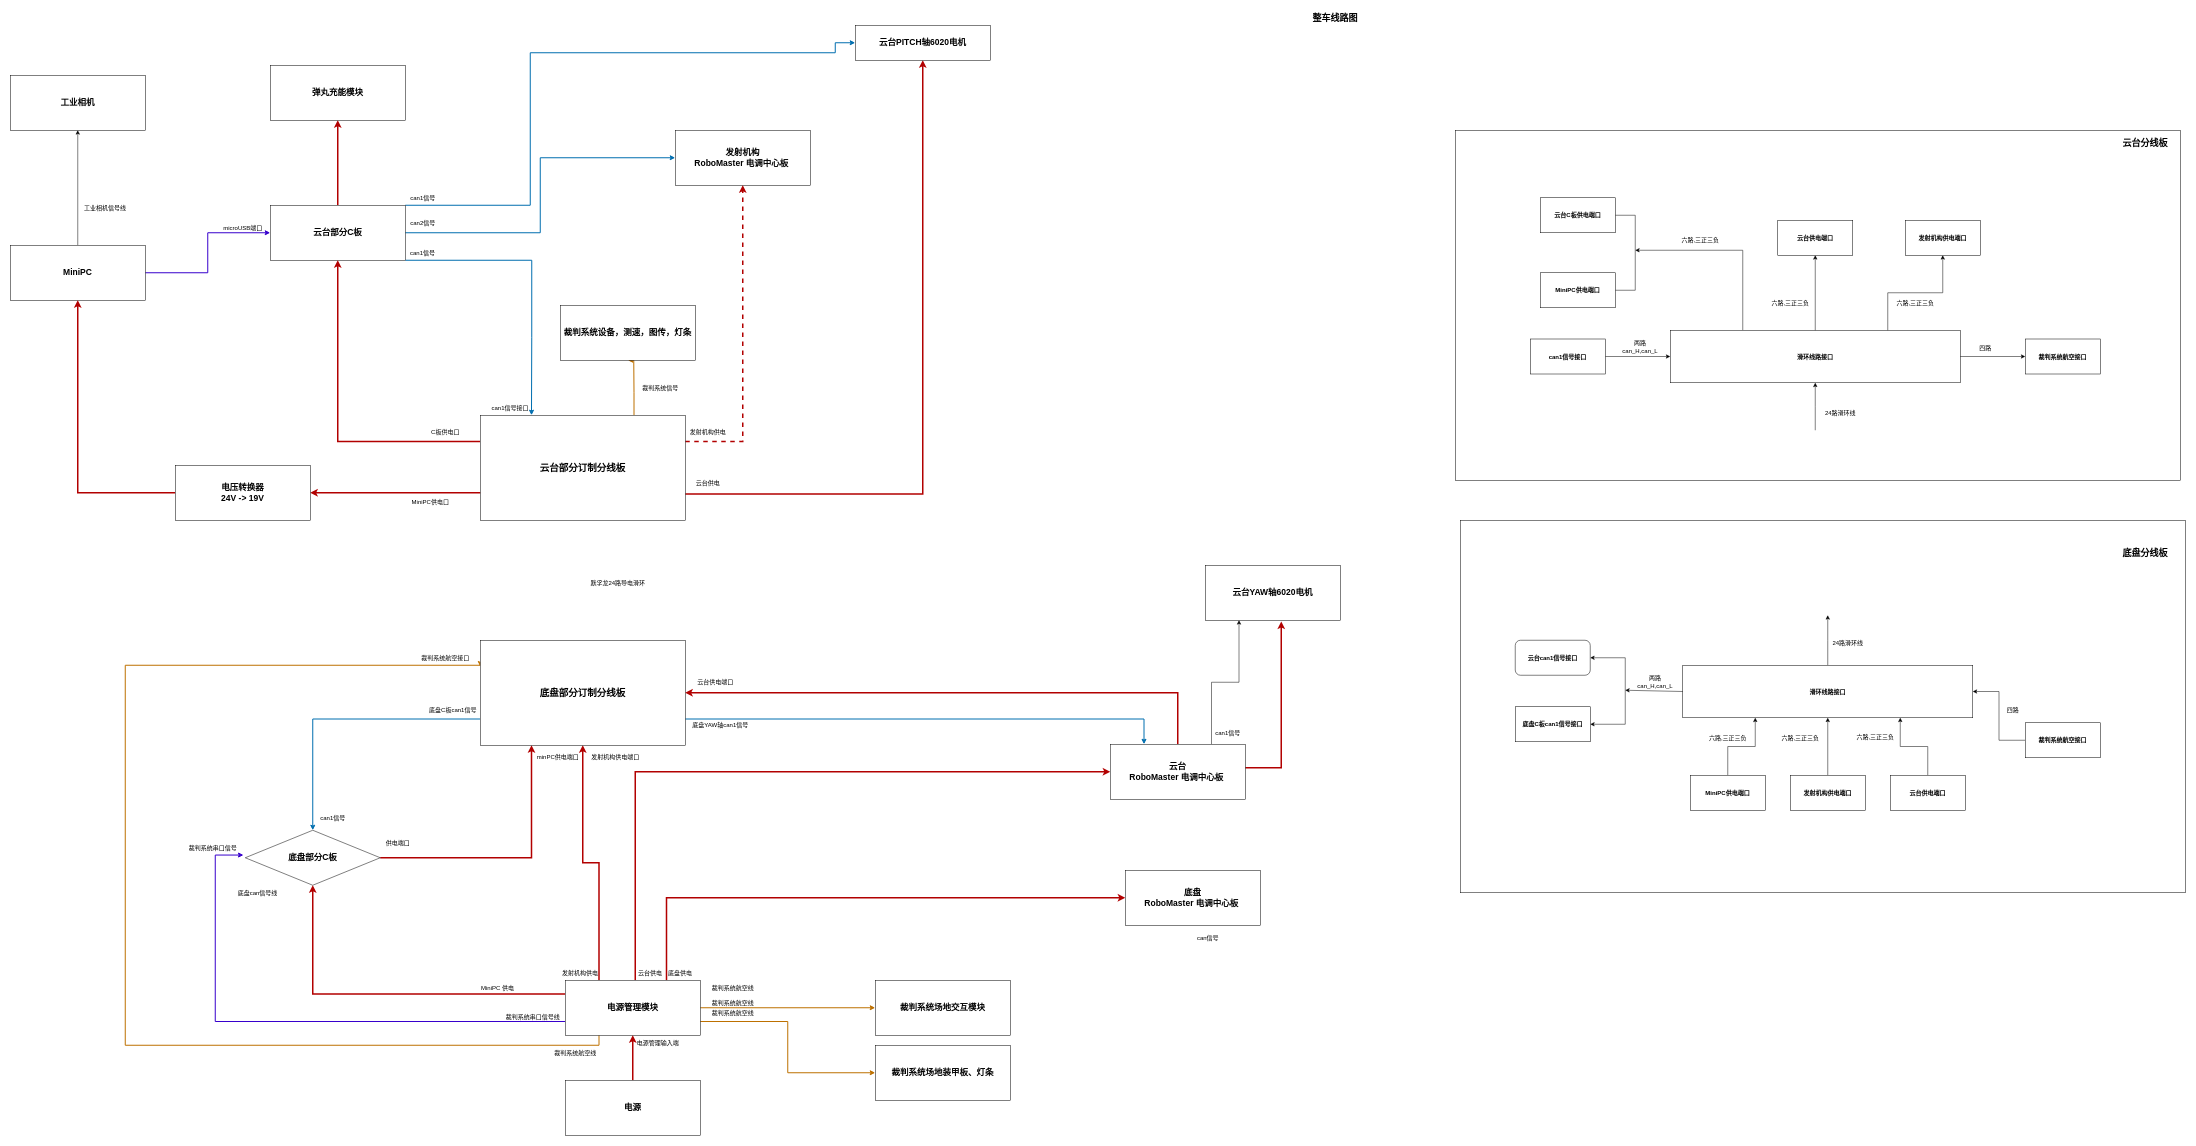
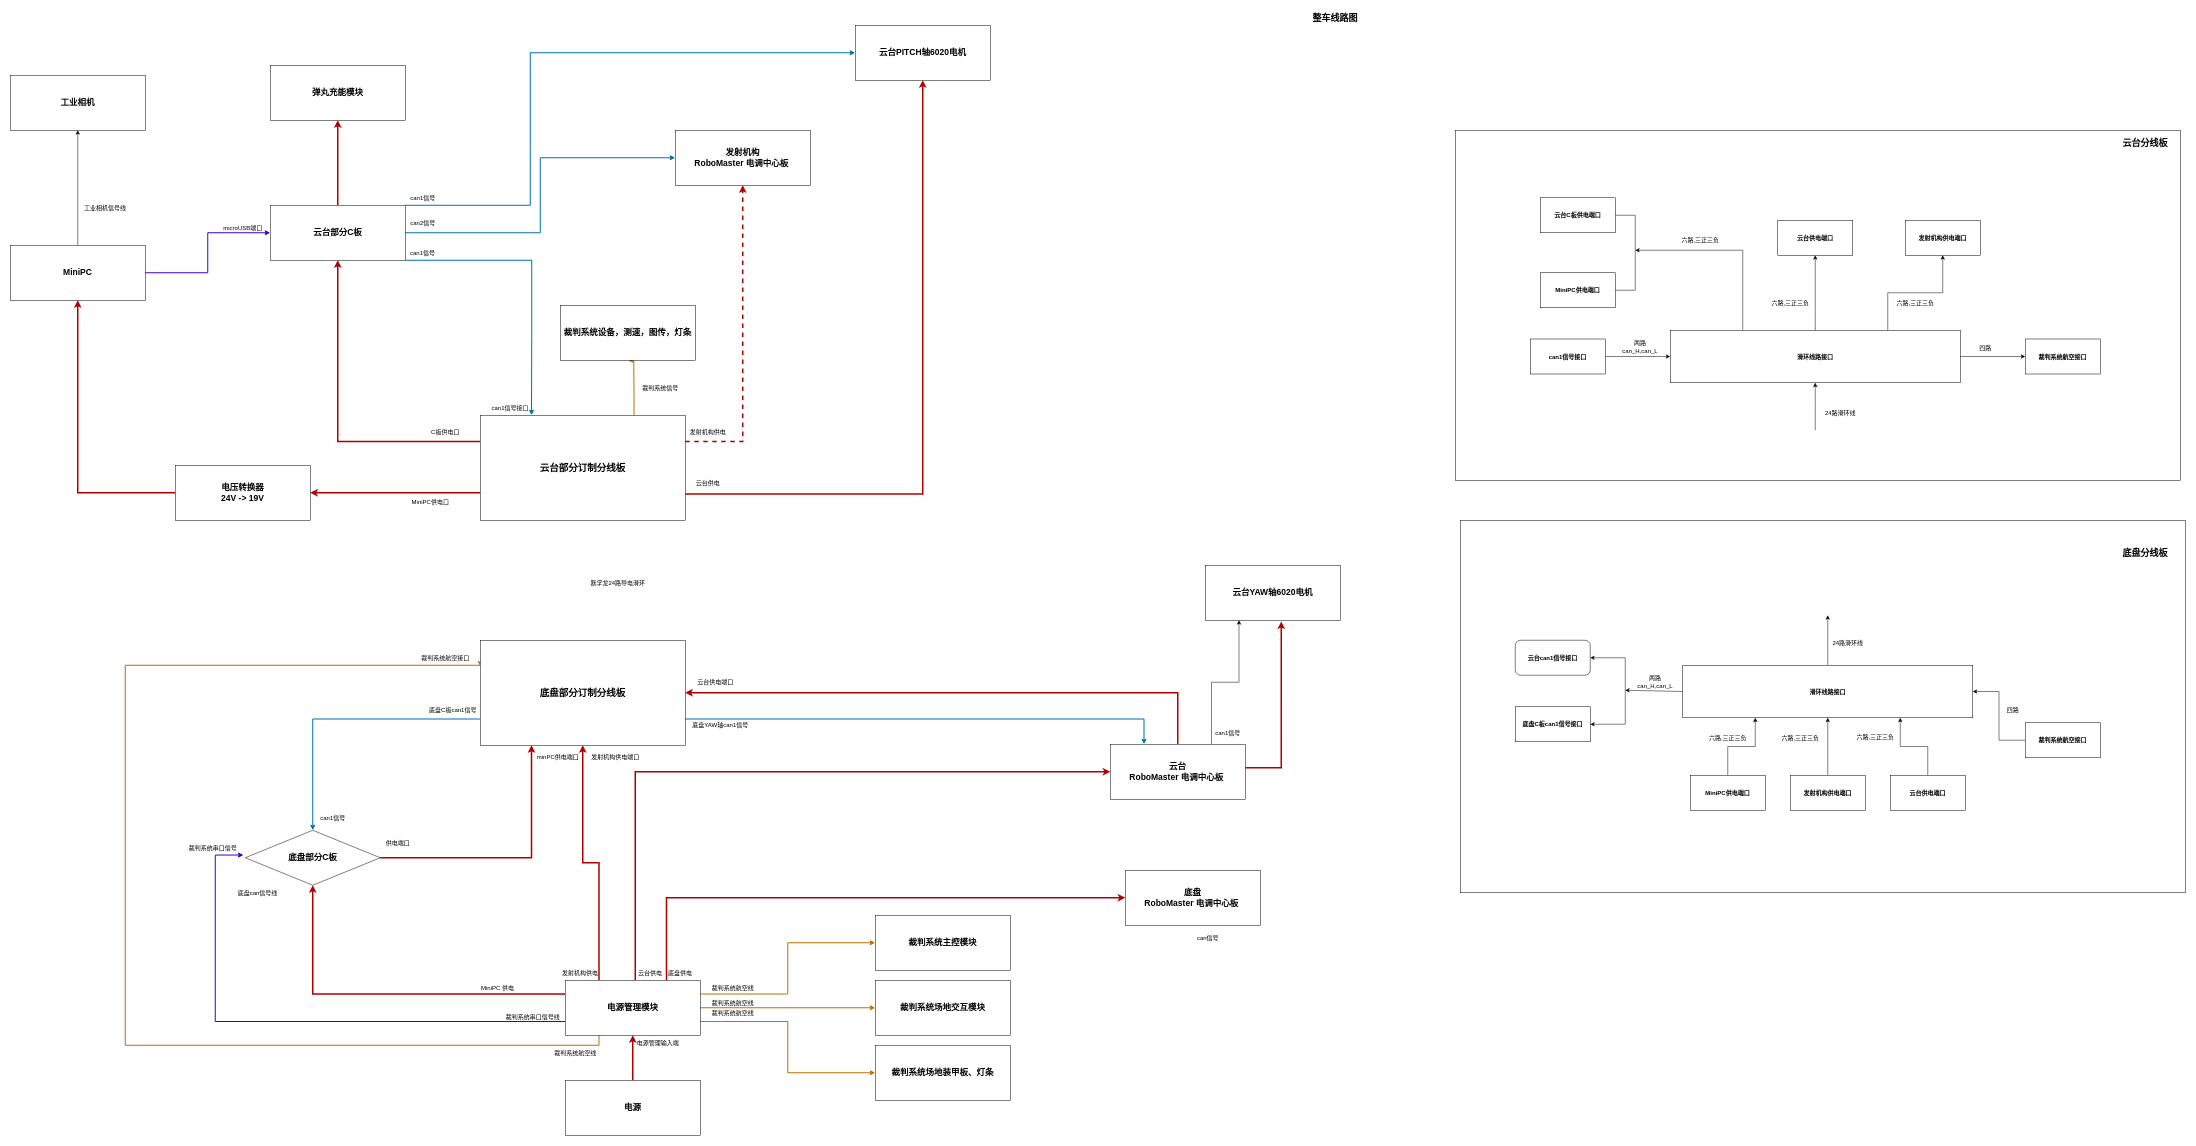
node "云台PITCH轴6020电机": size 135x35 -> 135x55
node "裁判系统主控模块": added
edge "电源管理模块" -> "裁判系统主控模块": added
